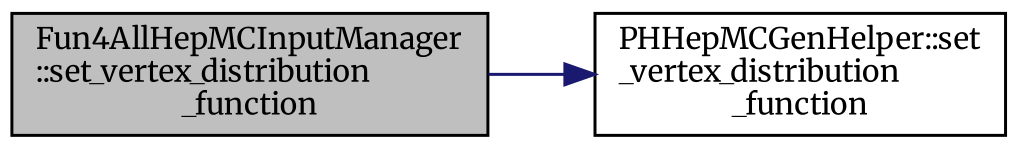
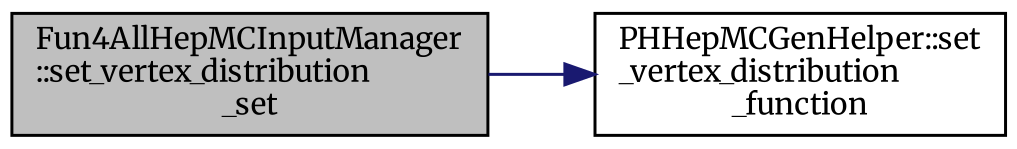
node "Fun4AllHepMCInputManager ::set_vertex_distribution _function": label "Fun4AllHepMCInputManager ::set_vertex_distribution _function" -> "Fun4AllHepMCInputManager ::set_vertex_distribution _set"
